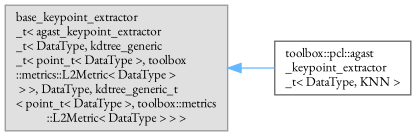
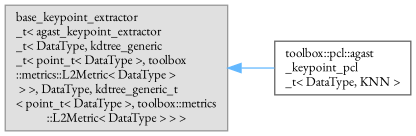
node "toolbox::pcl::agast _keypoint_extractor _t< DataType, KNN >": label "toolbox::pcl::agast _keypoint_extractor _t< DataType, KNN >" -> "toolbox::pcl::agast _keypoint_pcl _t< DataType, KNN >"
